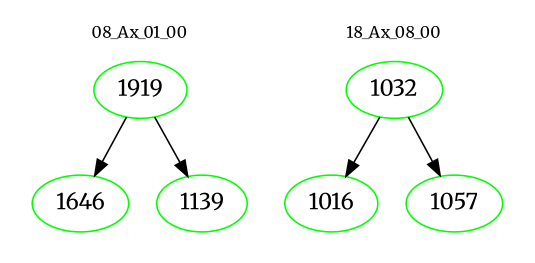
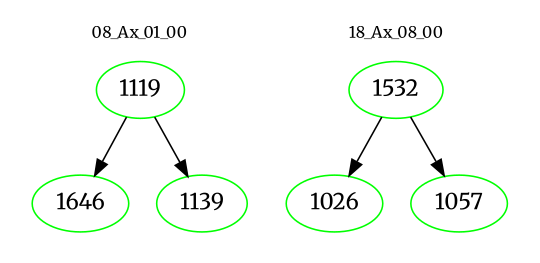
node "1919": label "1919" -> "1119"
node "1032": label "1032" -> "1532"
node "1016": label "1016" -> "1026"
